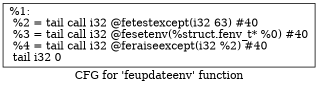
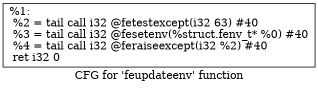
node "%1:": text "tail i32 0" -> "ret i32 0"
